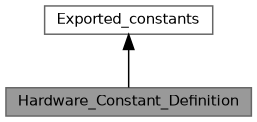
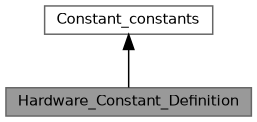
node "Exported_constants": label "Exported_constants" -> "Constant_constants"
